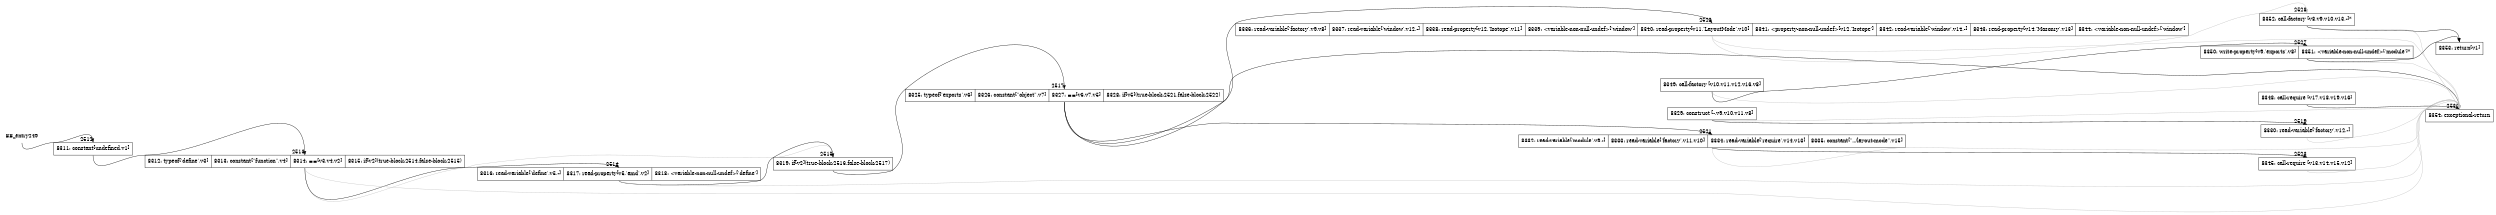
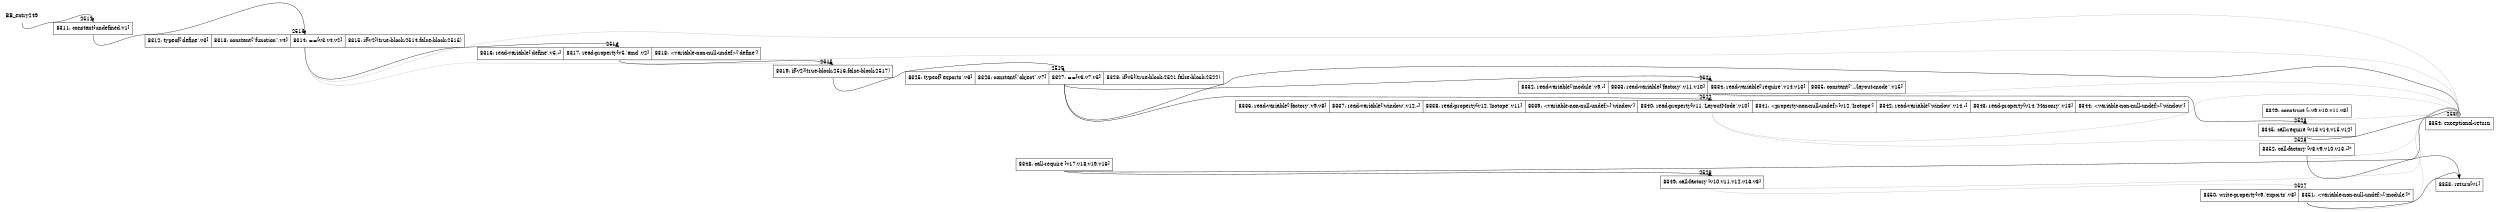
edge "8349: call-factory [v10,v11,v12,v16,v8]" -> "8350: write-property[v9,'exports',v8]": color black -> gray
node "8330: read-variable['factory',v12,-]": removed
edge "8345: call-require [v13,v14,v15,v12]" -> "8354: exceptional-return": color gray -> black
edge "8348: call-require [v17,v18,v19,v16]" -> "8349: call-factory [v10,v11,v12,v16,v8]": added
